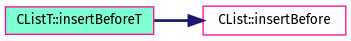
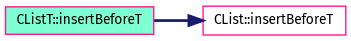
node "CList::insertBefore": label "CList::insertBefore" -> "CList::insertBeforeT"
